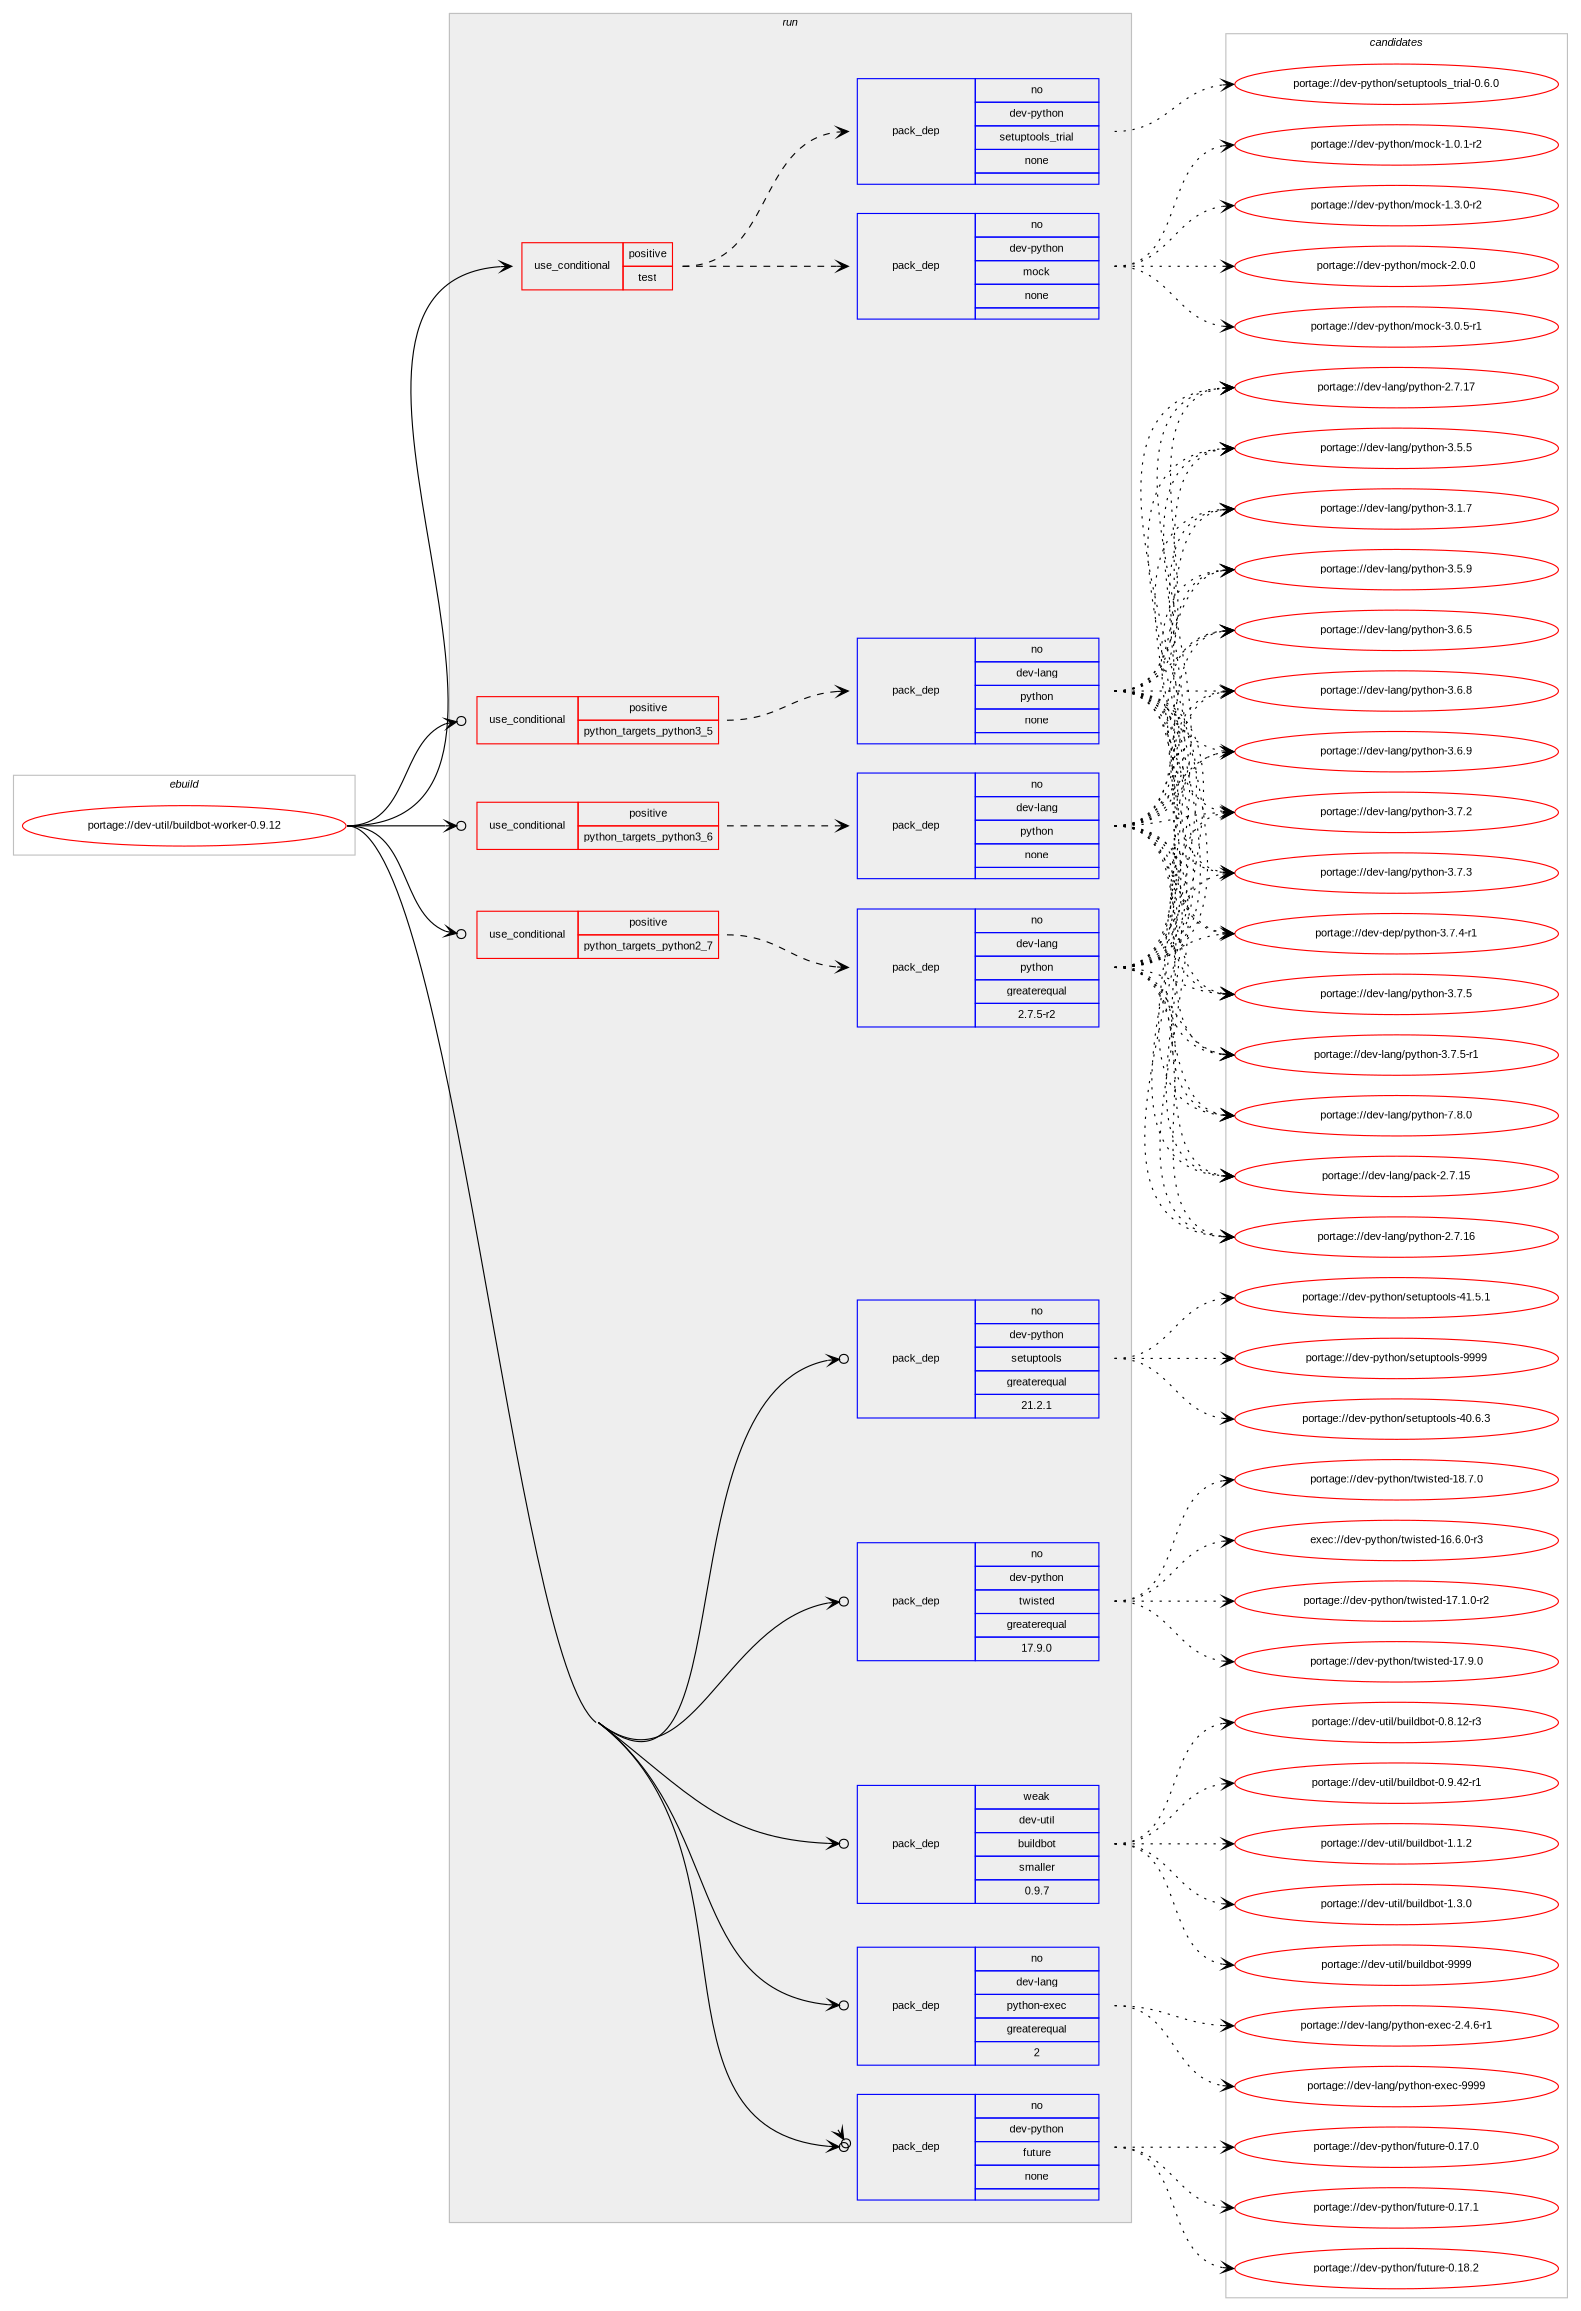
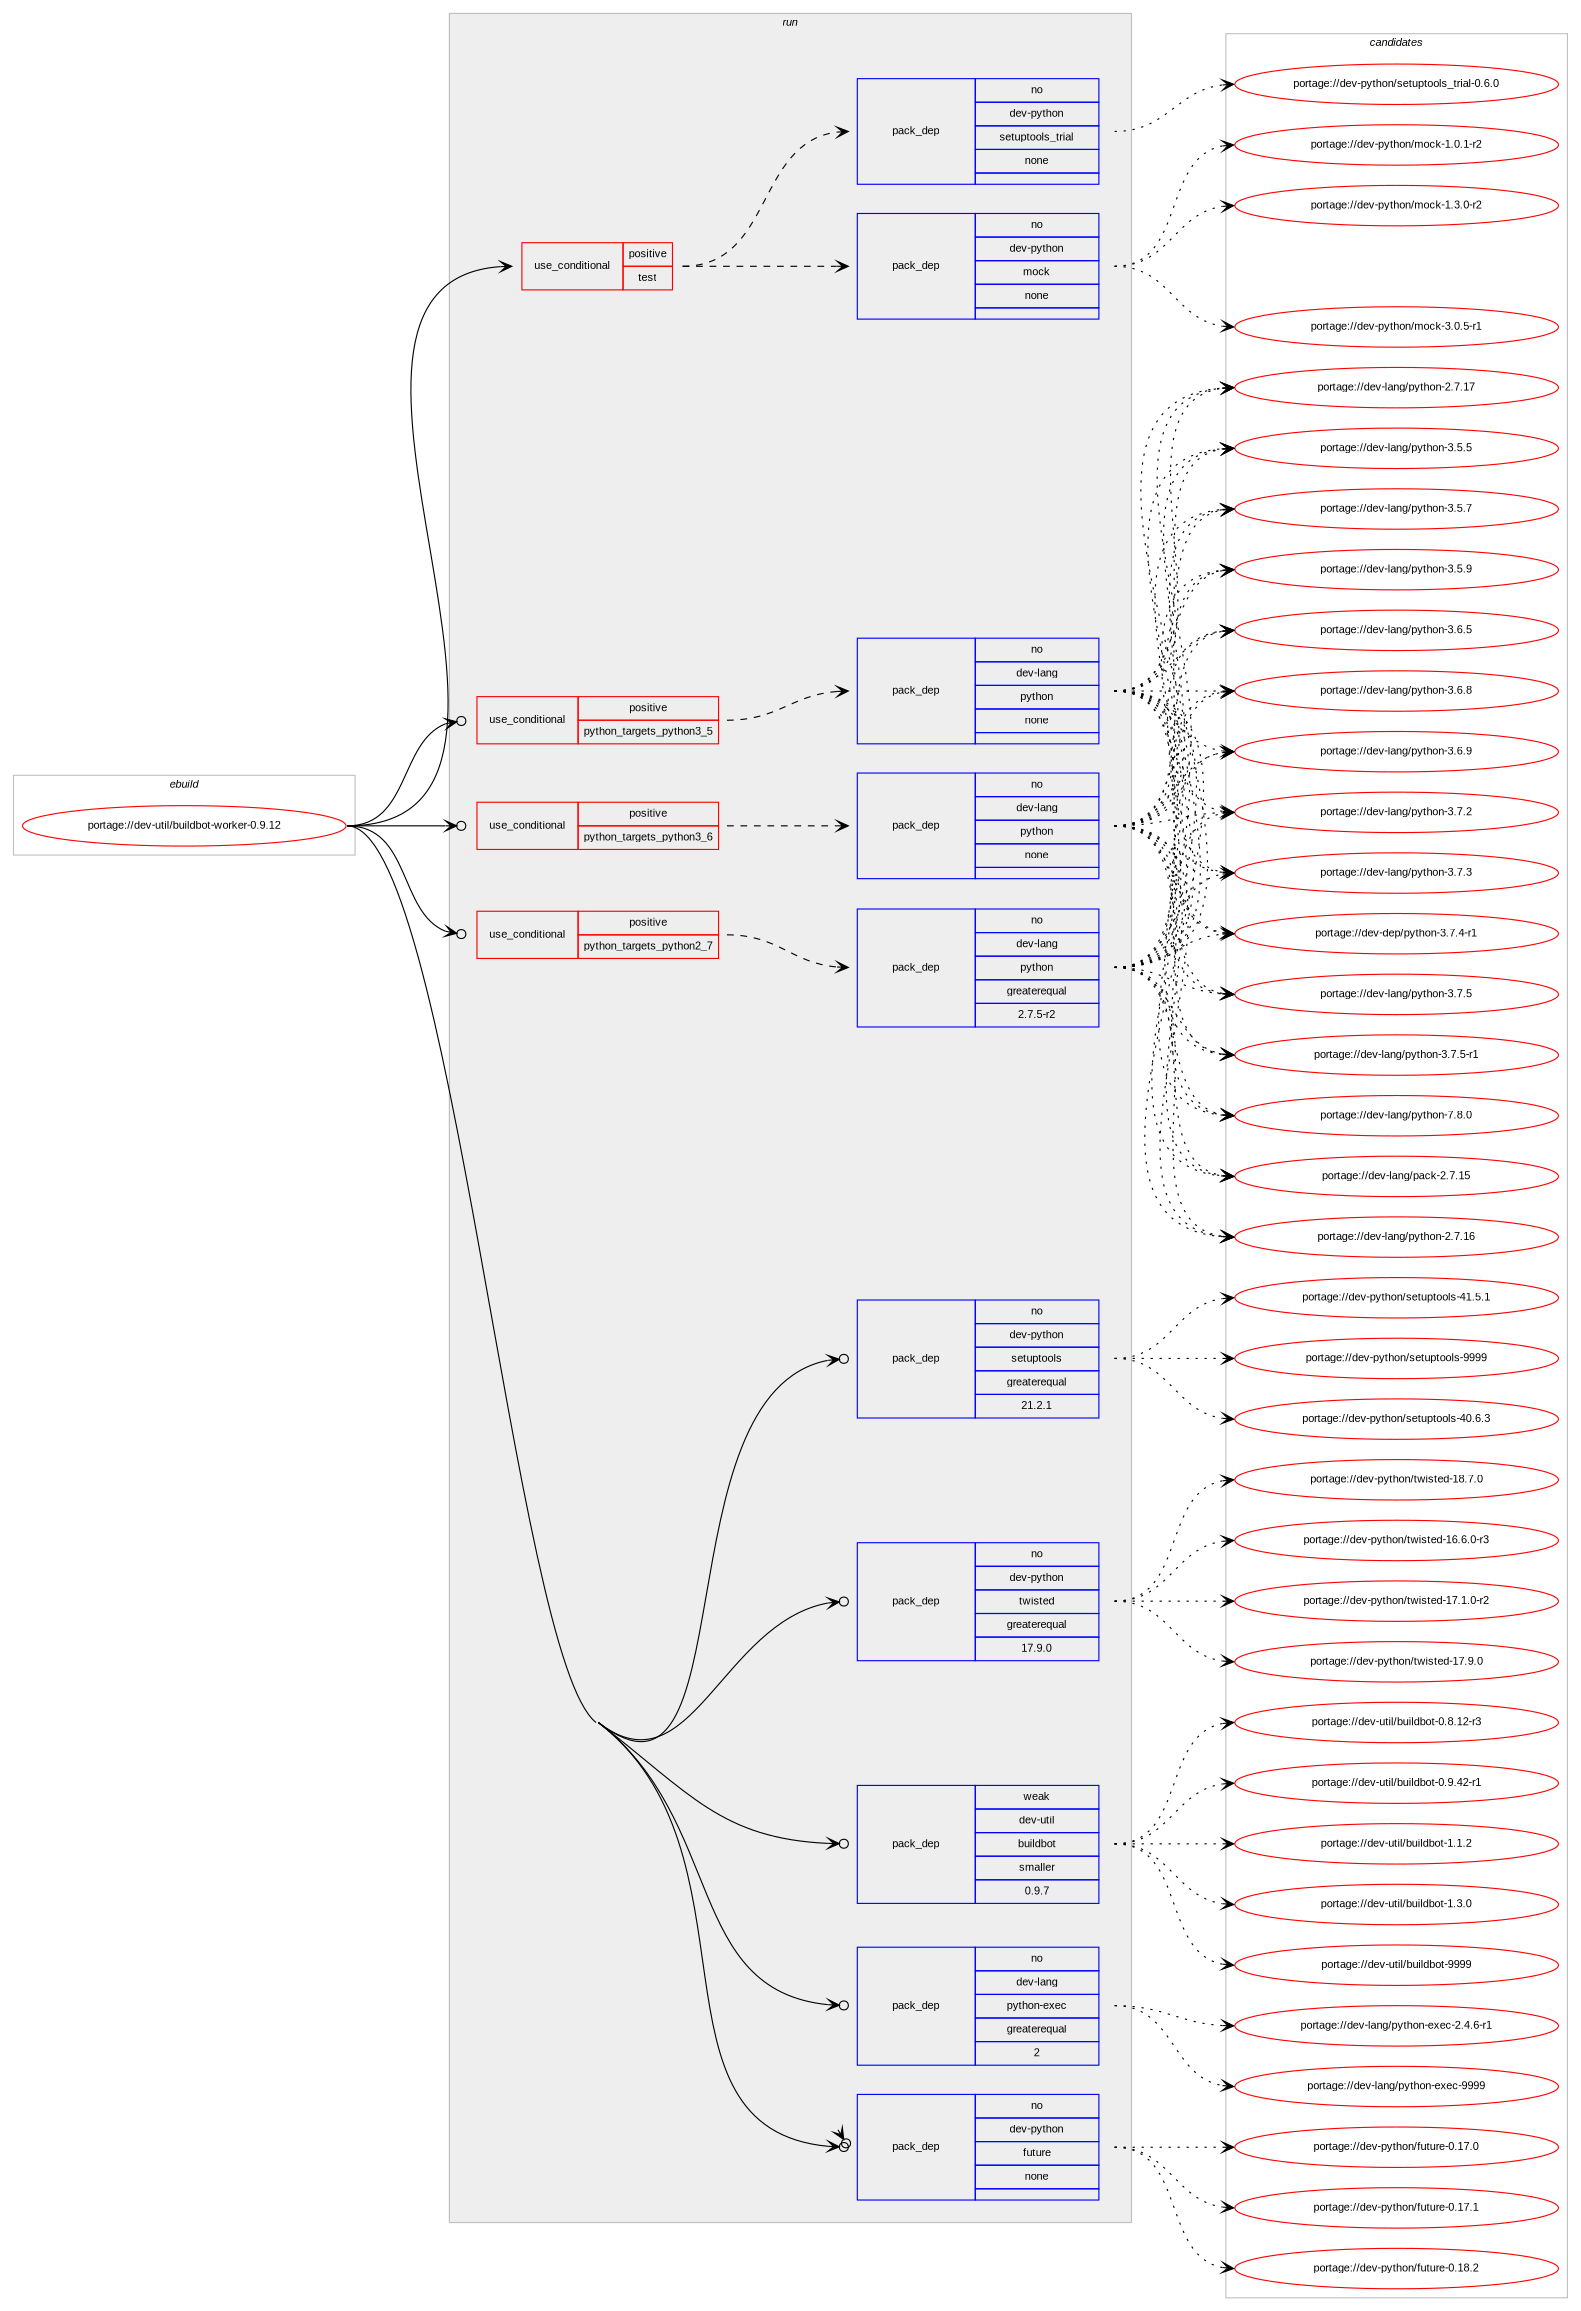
node "portage://dev-python/mock-2.0.0": removed
node "portage://dev-lang/python-3.1.7": label "portage://dev-lang/python-3.1.7" -> "portage://dev-lang/python-3.5.7"
node "exec://dev-python/twisted-16.6.0-r3": label "exec://dev-python/twisted-16.6.0-r3" -> "portage://dev-python/twisted-16.6.0-r3"
